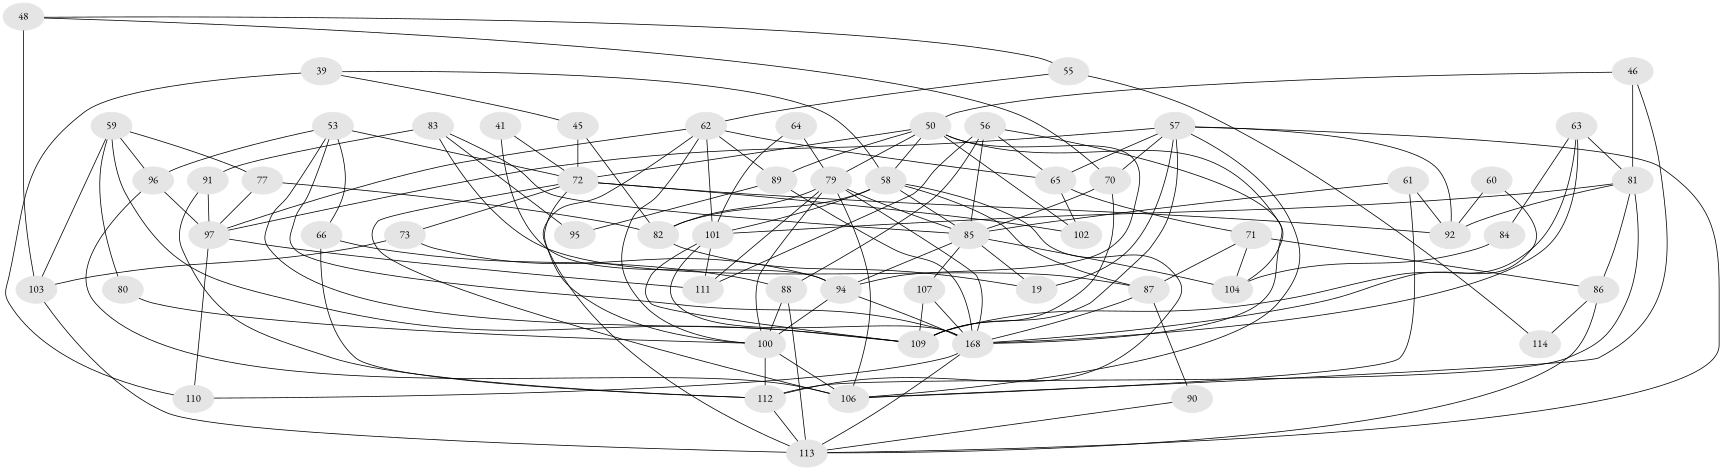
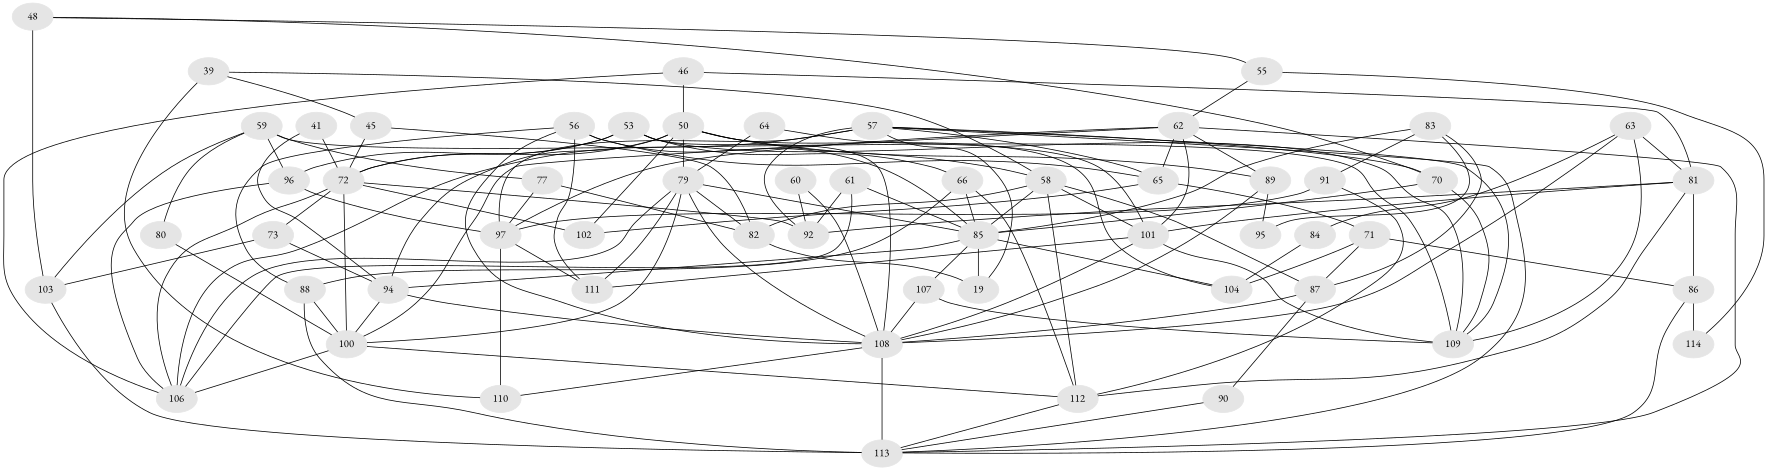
edge "66" -- "85": added
node "168": label "168" -> "108"
